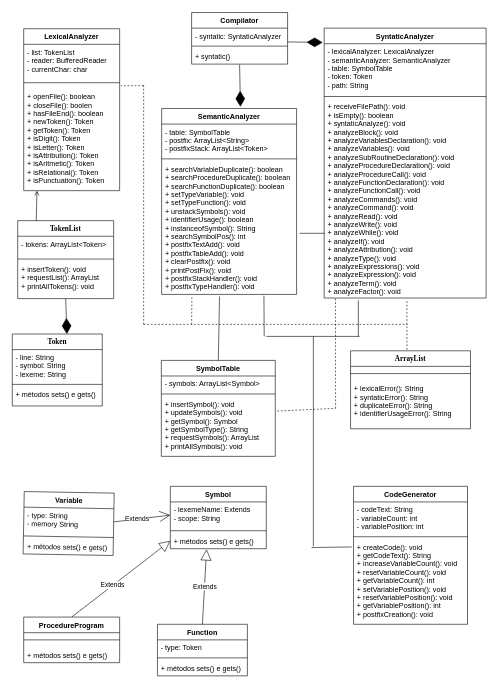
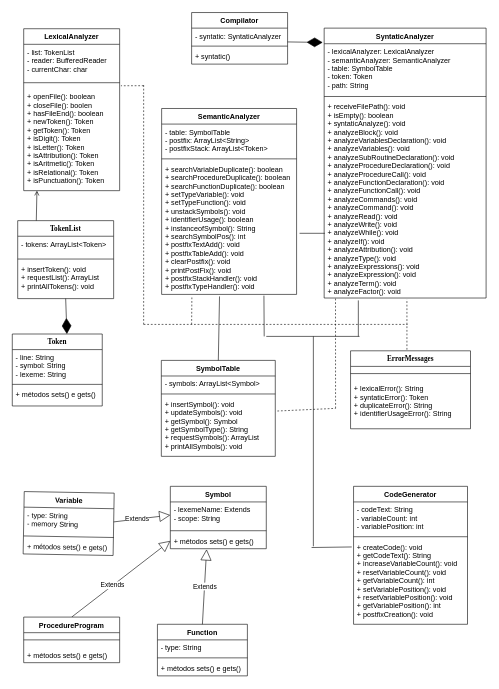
edge "+ syntatic()" -> "SemanticAnalyzer": removed
node "ArrayList": label "ArrayList" -> "ErrorMessages"
node "+ lexicalError(): String + syntaticError(): String + duplicateError(): String + identifierUsageError(): String": label "+ lexicalError(): String + syntaticError(): String + duplicateError(): String + identifierUsageError(): String" -> "+ lexicalError(): String + syntaticError(): Token + duplicateError(): String + identifierUsageError(): String"
edge "- type: String - memory String" -> "- lexemeName: Extends - scope: String": arrowhead open -> block
node "- type: Token": label "- type: Token" -> "- type: String"
